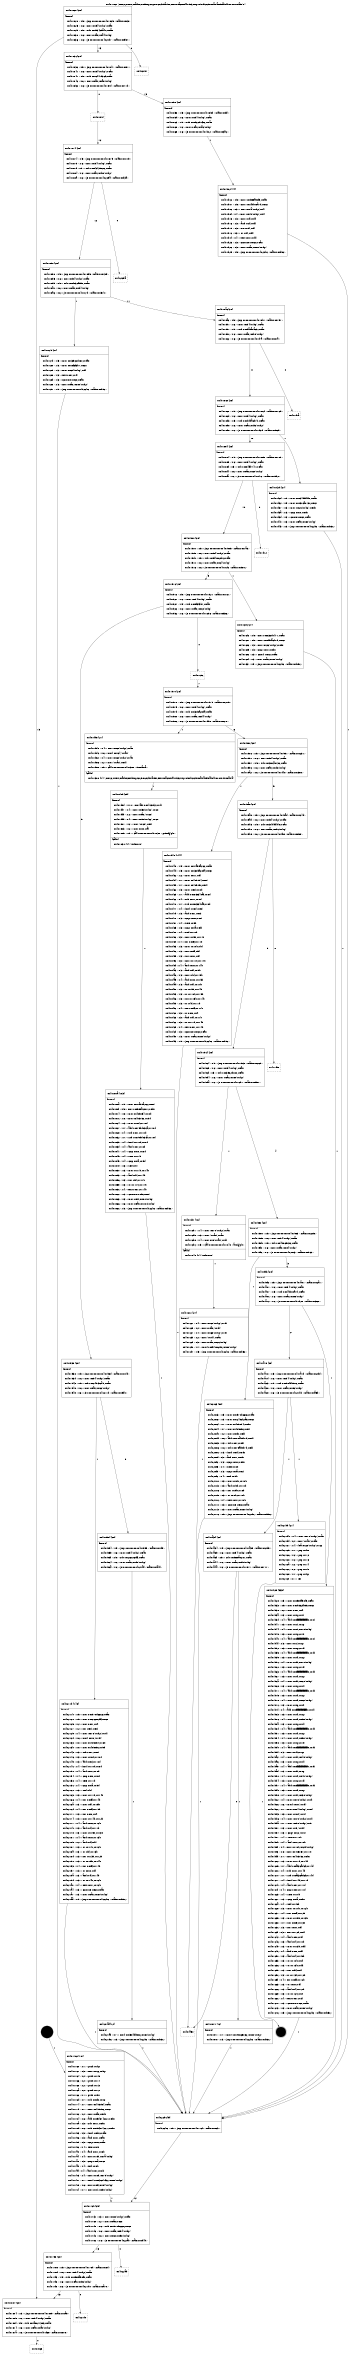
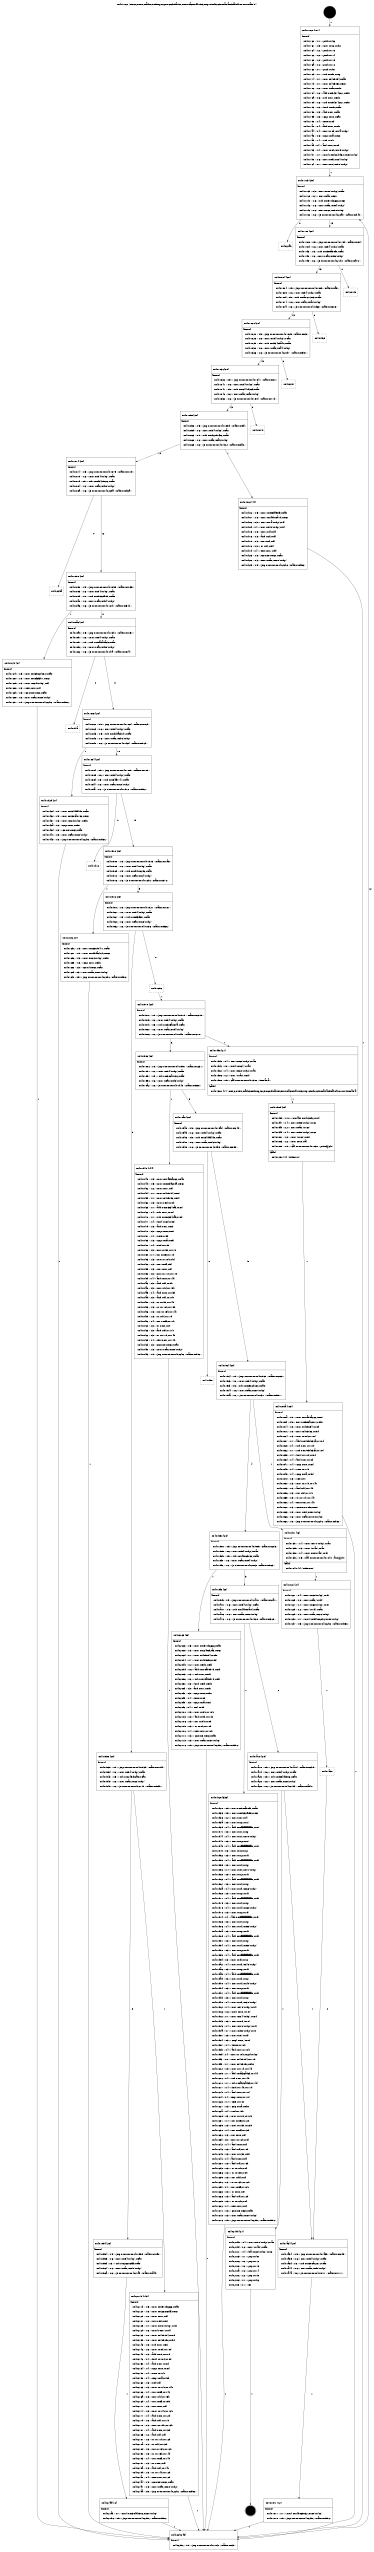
edge "0x401e7d" -> "0x401874 [28]": now "0x401858 [28]" -> "0x401874 [28]"
edge "0x401820 [28]" -> "0x401804 [28]": reversed
edge "0x401a34 [28]" -> "0x401a50": reversed
